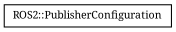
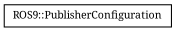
node "ROS2::PublisherConfiguration": label "ROS2::PublisherConfiguration" -> "ROS9::PublisherConfiguration"
